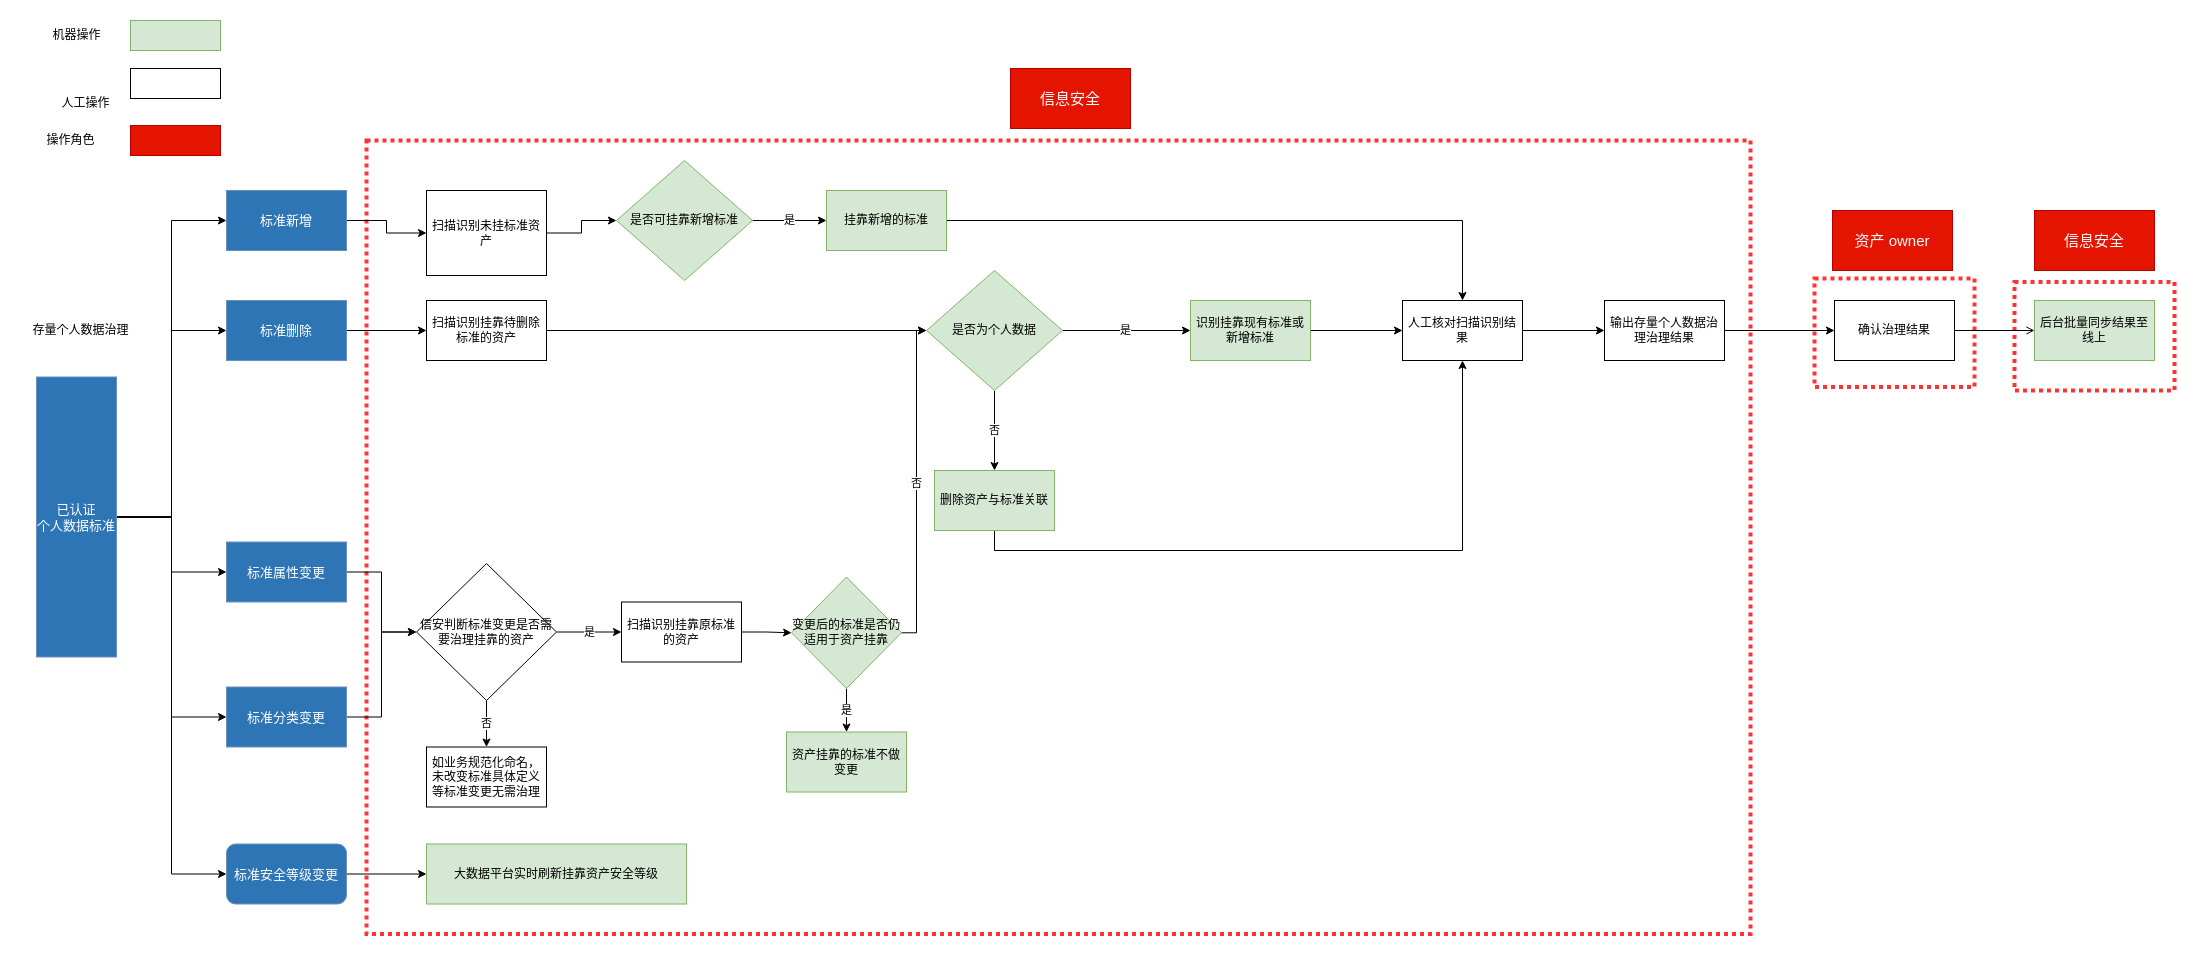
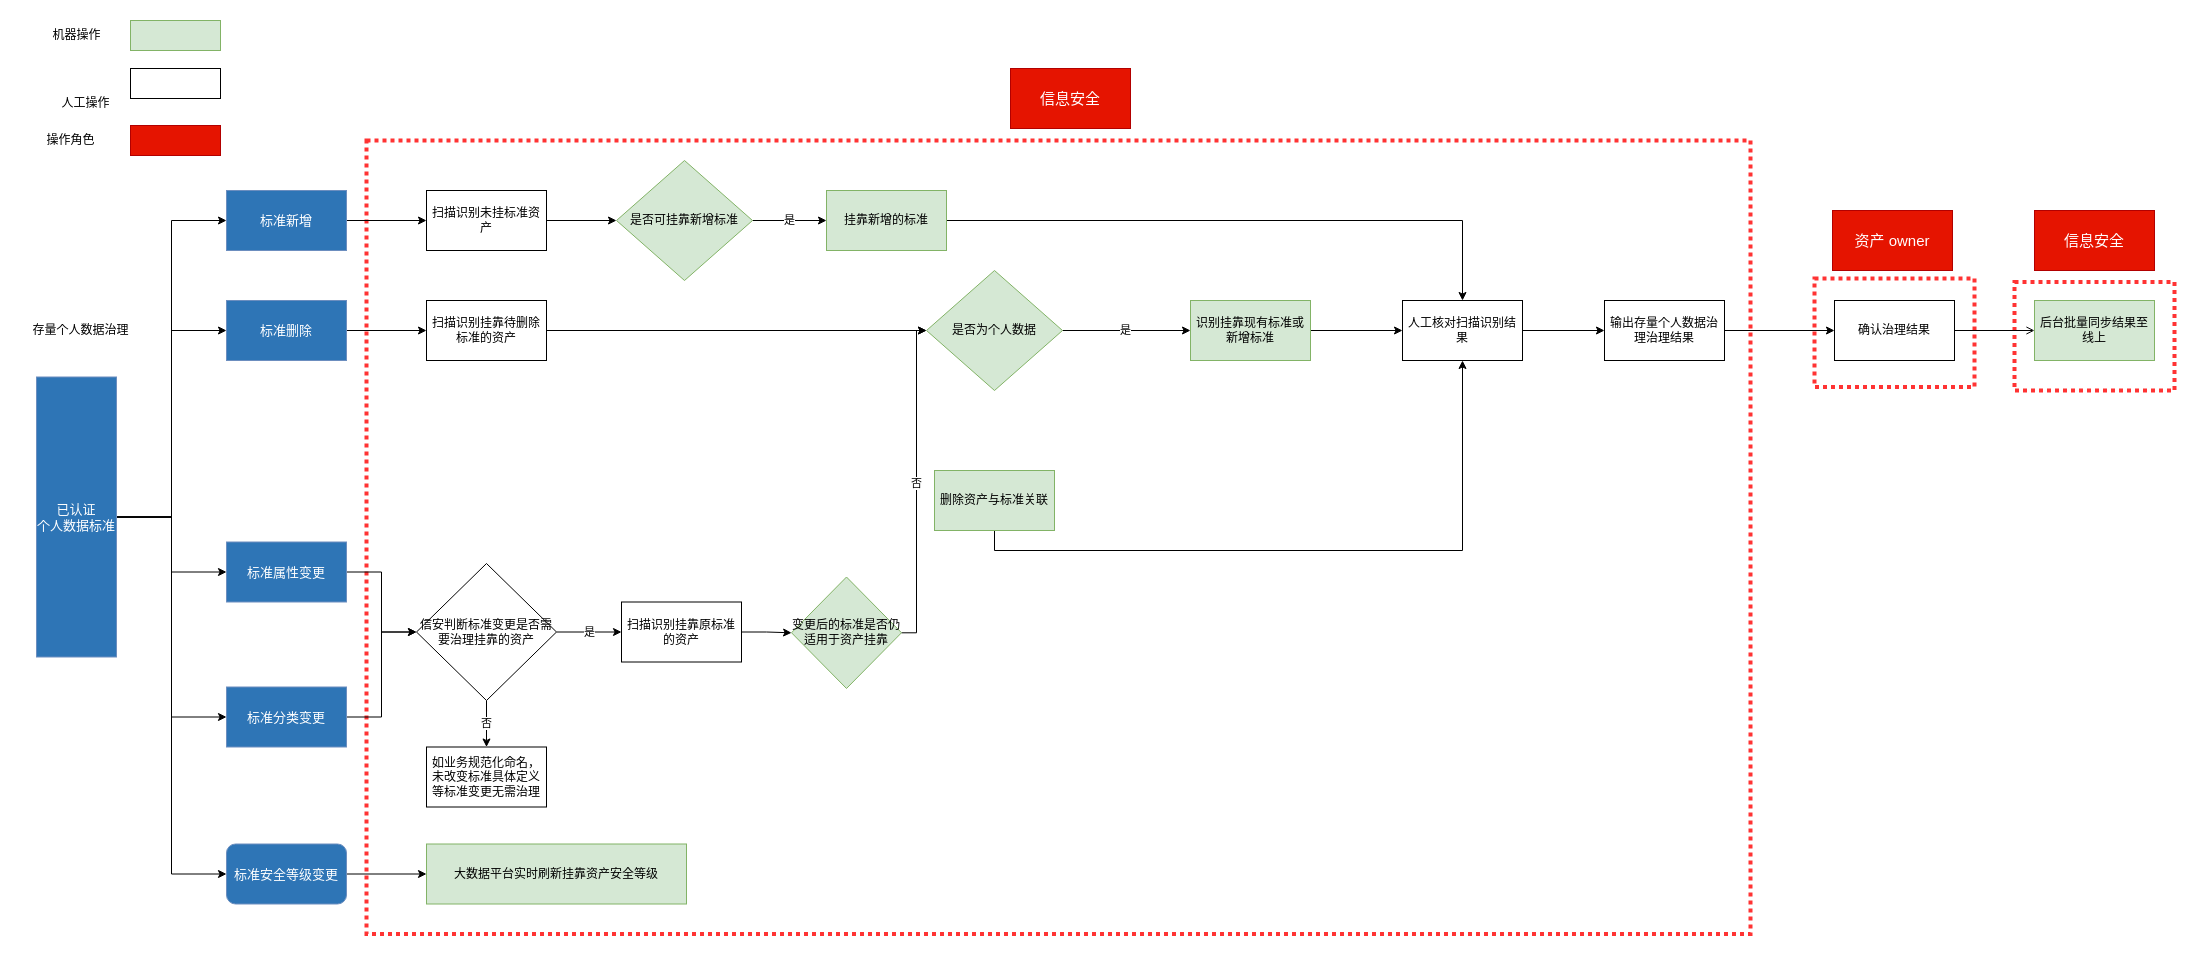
node "扫描识别未挂标准资产": size 120x85 -> 120x60
edge "是否为个人数据" -> "删除资产与标准关联": removed, label "否"
edge "变更后的标准是否仍适用于资产挂靠" -> "资产挂靠的标准不做变更": removed, label "是"
node "资产挂靠的标准不做变更": removed
